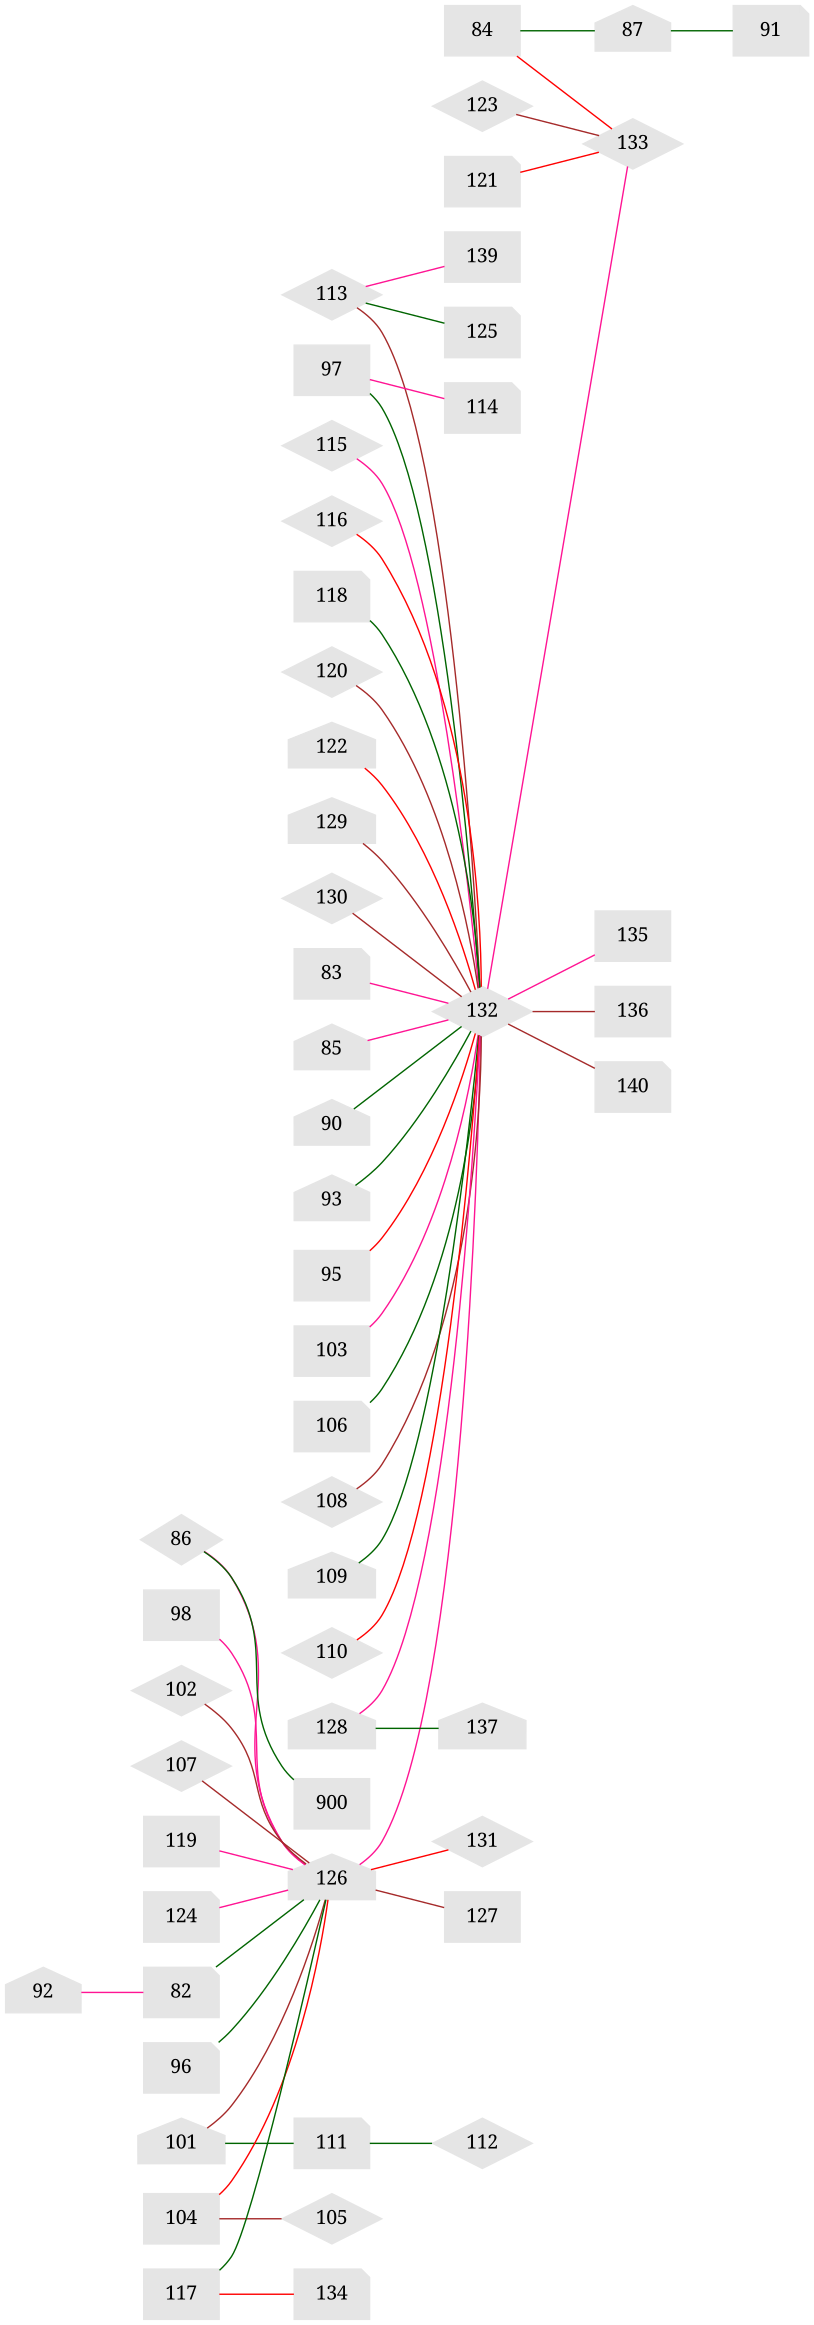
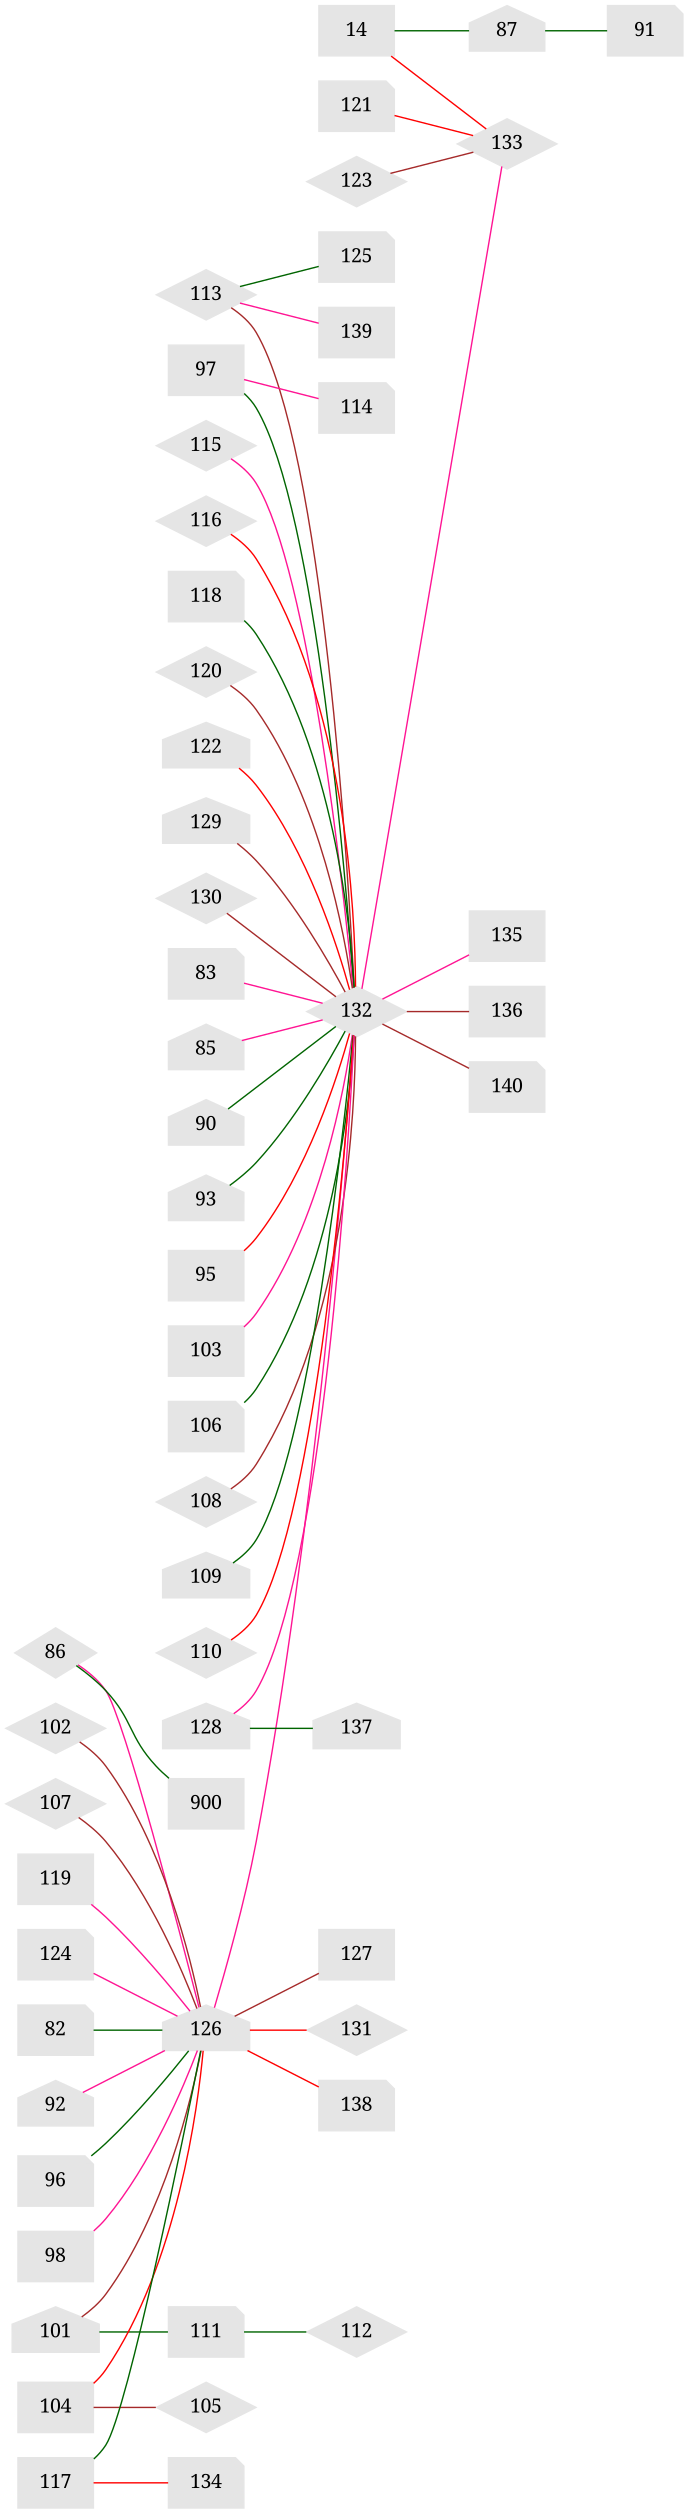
node "84": label "84" -> "14"
edge "92" -- "82": now "92" -- "126"
node "138": added
